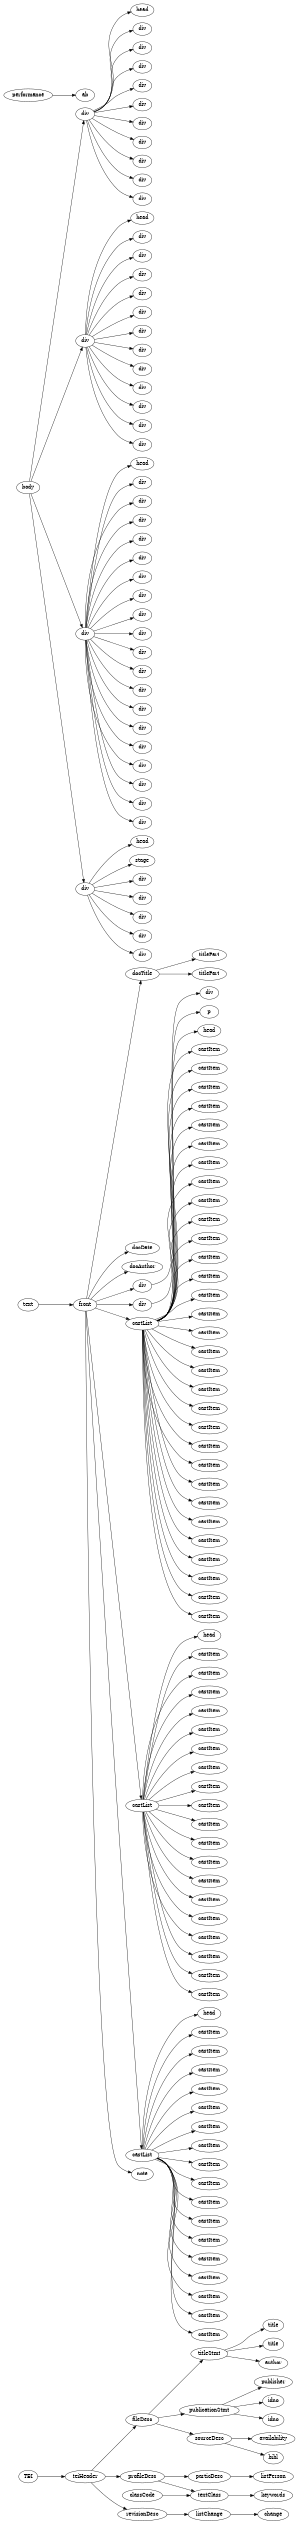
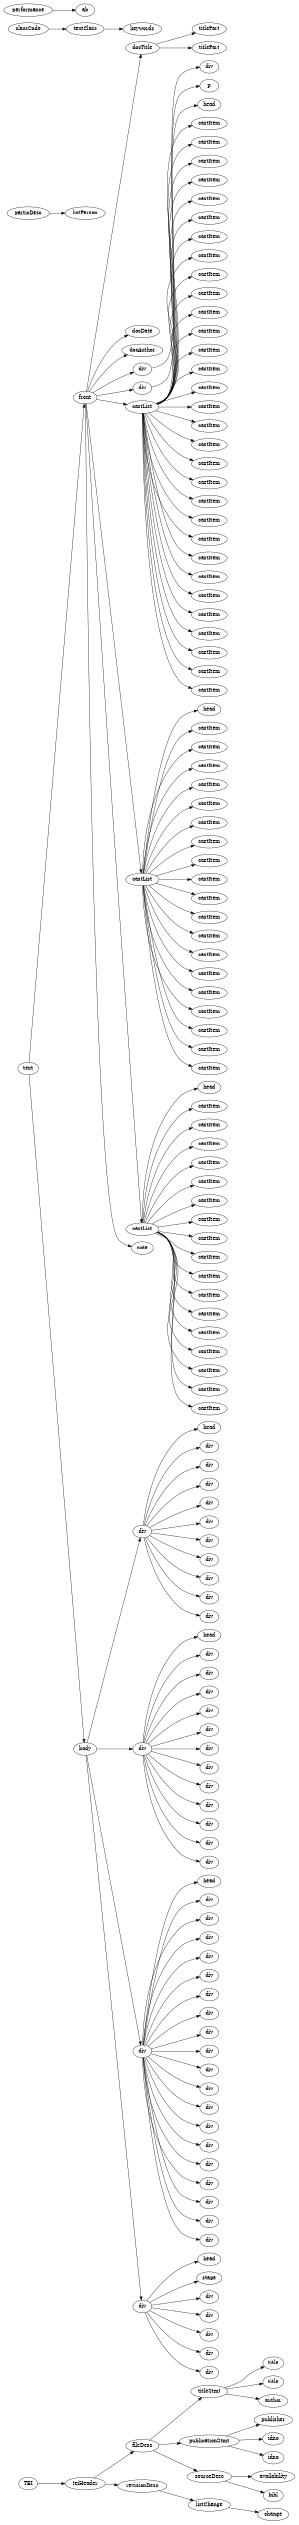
edge "text" -> "body": added
node "profileDesc": removed
